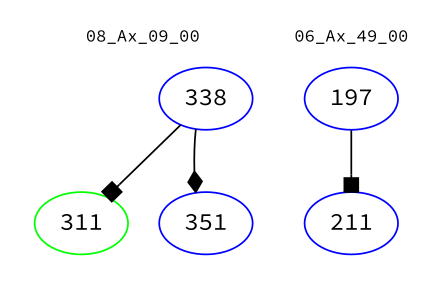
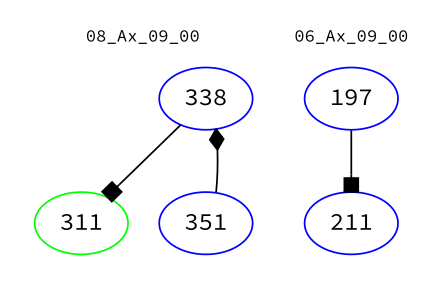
cluster "06_Ax_49_00": label "06_Ax_49_00" -> "06_Ax_09_00"
edge "338" -> "351": reversed
